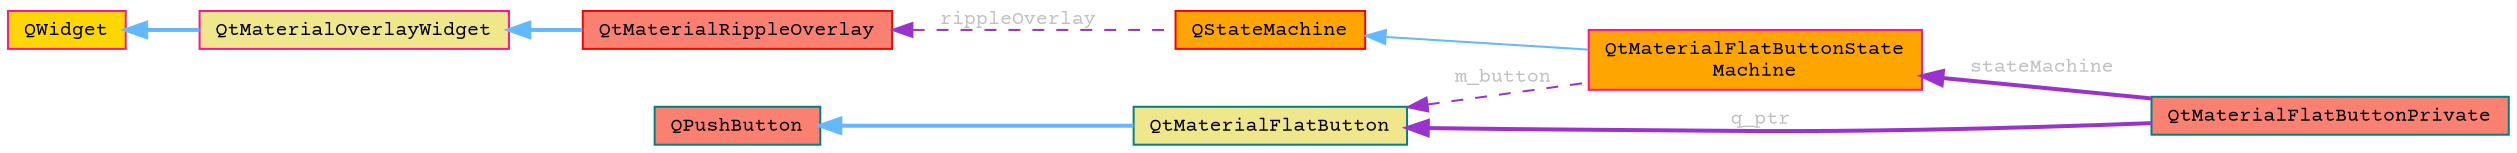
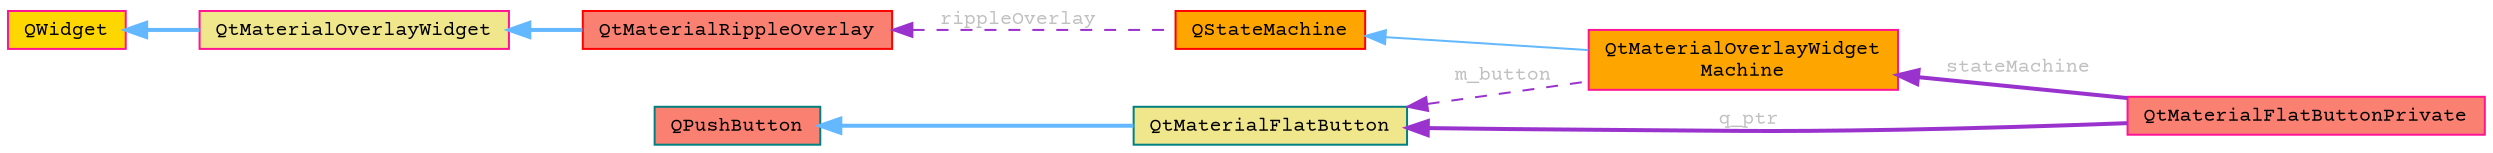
node "QtMaterialFlatButtonState Machine": label "QtMaterialFlatButtonState Machine" -> "QtMaterialOverlayWidget Machine"
node "QtMaterialFlatButtonPrivate": color teal -> deeppink
